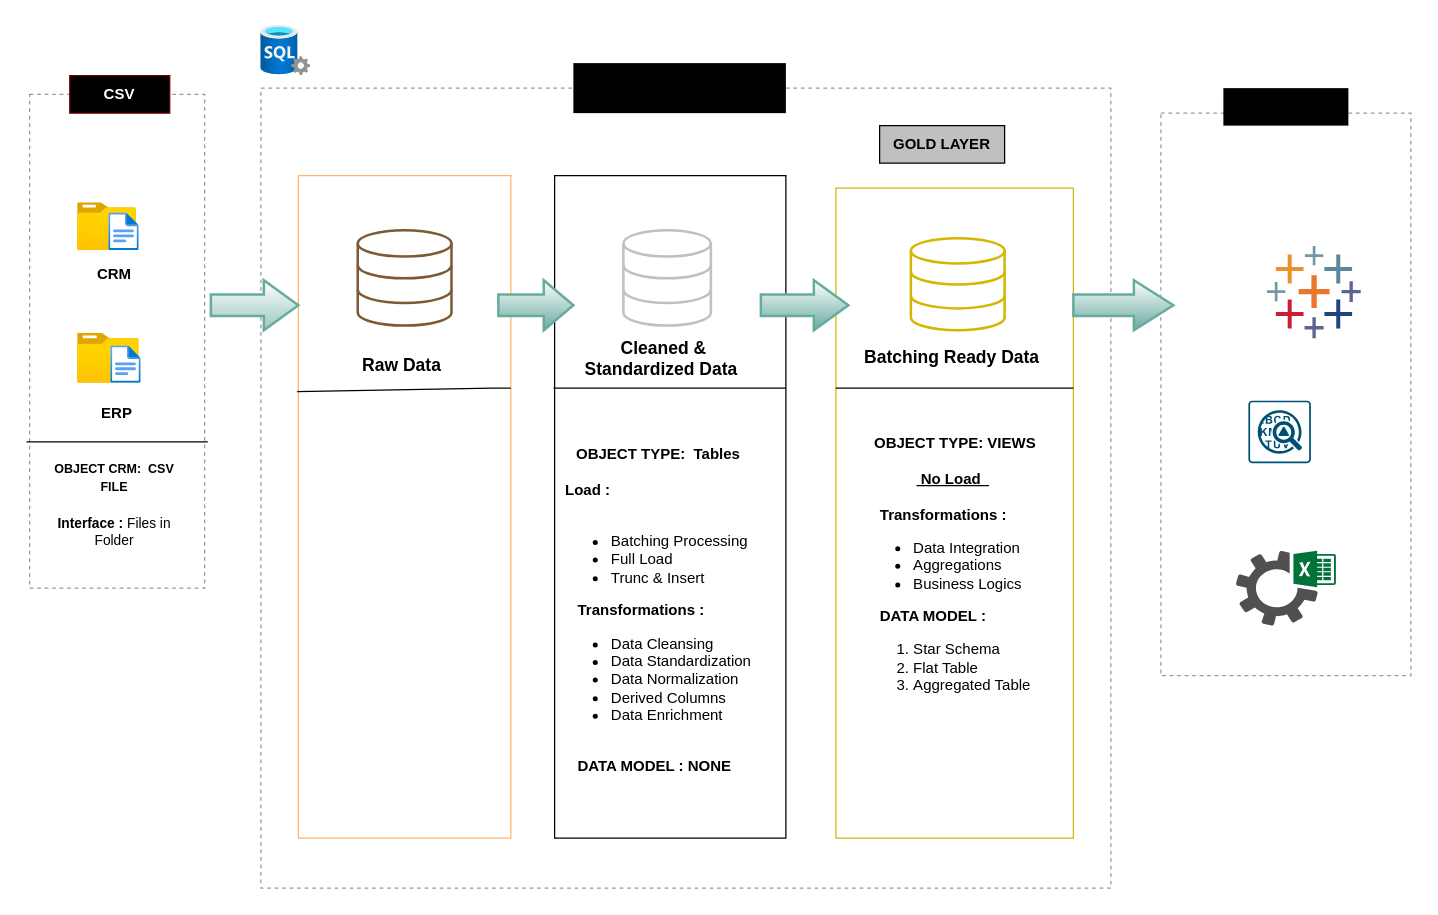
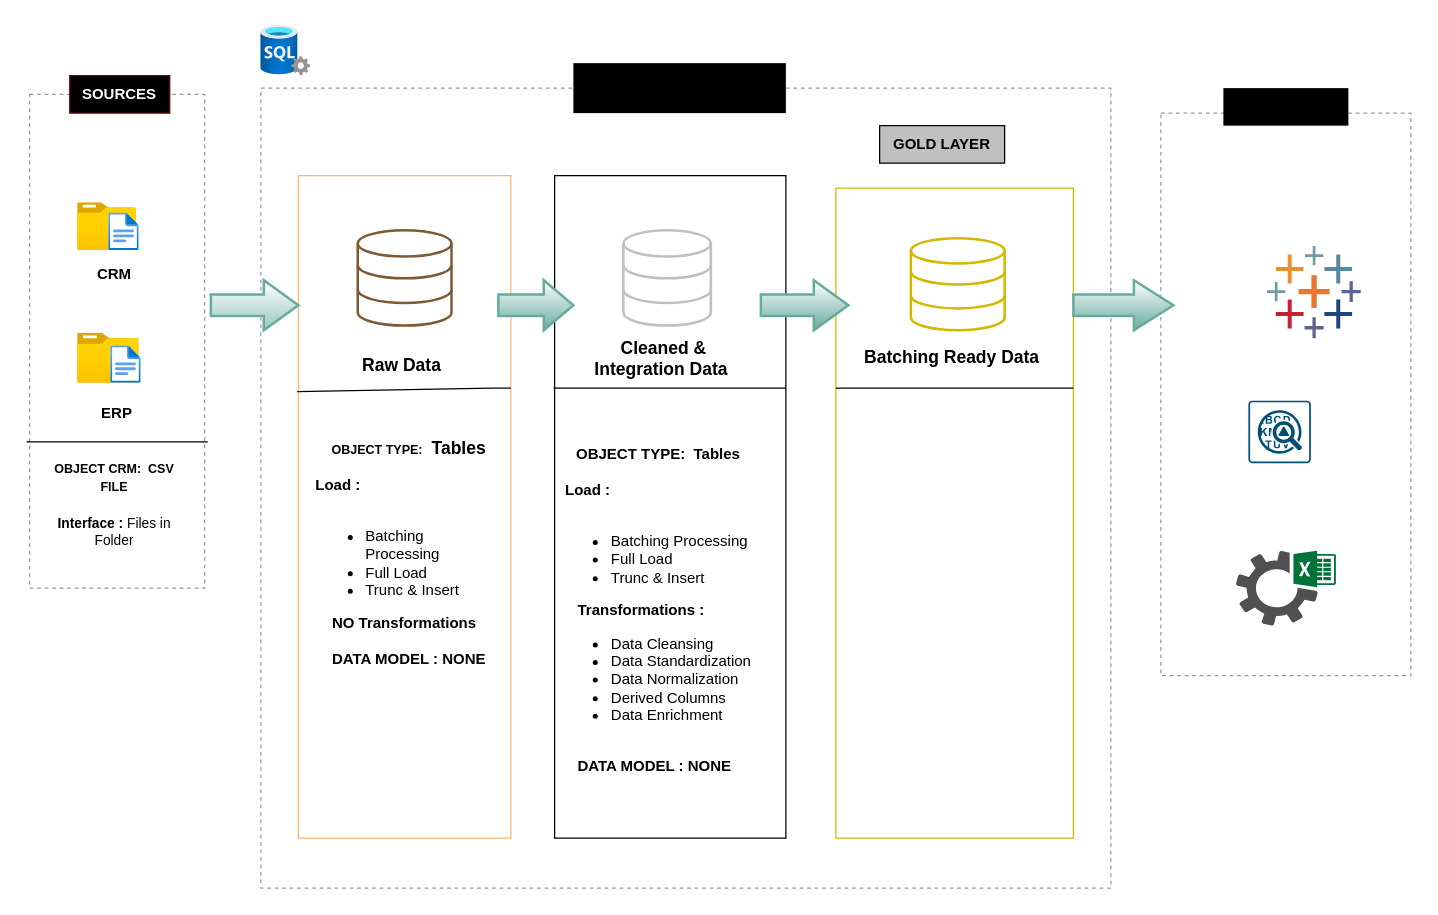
node "CSV": label "CSV" -> "SOURCES"
node "Cleaned & Standardized Data": label "Cleaned & Standardized Data" -> "Cleaned & Integration Data"
node "OBJECT TYPE: Tables Load : Batching Processing Full Load Trunc & Insert NO Transformations DATA MODEL : NONE": added
node "OBJECT TYPE: VIEWS No Load Transformations : Data Integration Aggregations Business Logics DATA MODEL : Star Schema Flat Table Aggregated Table": removed
